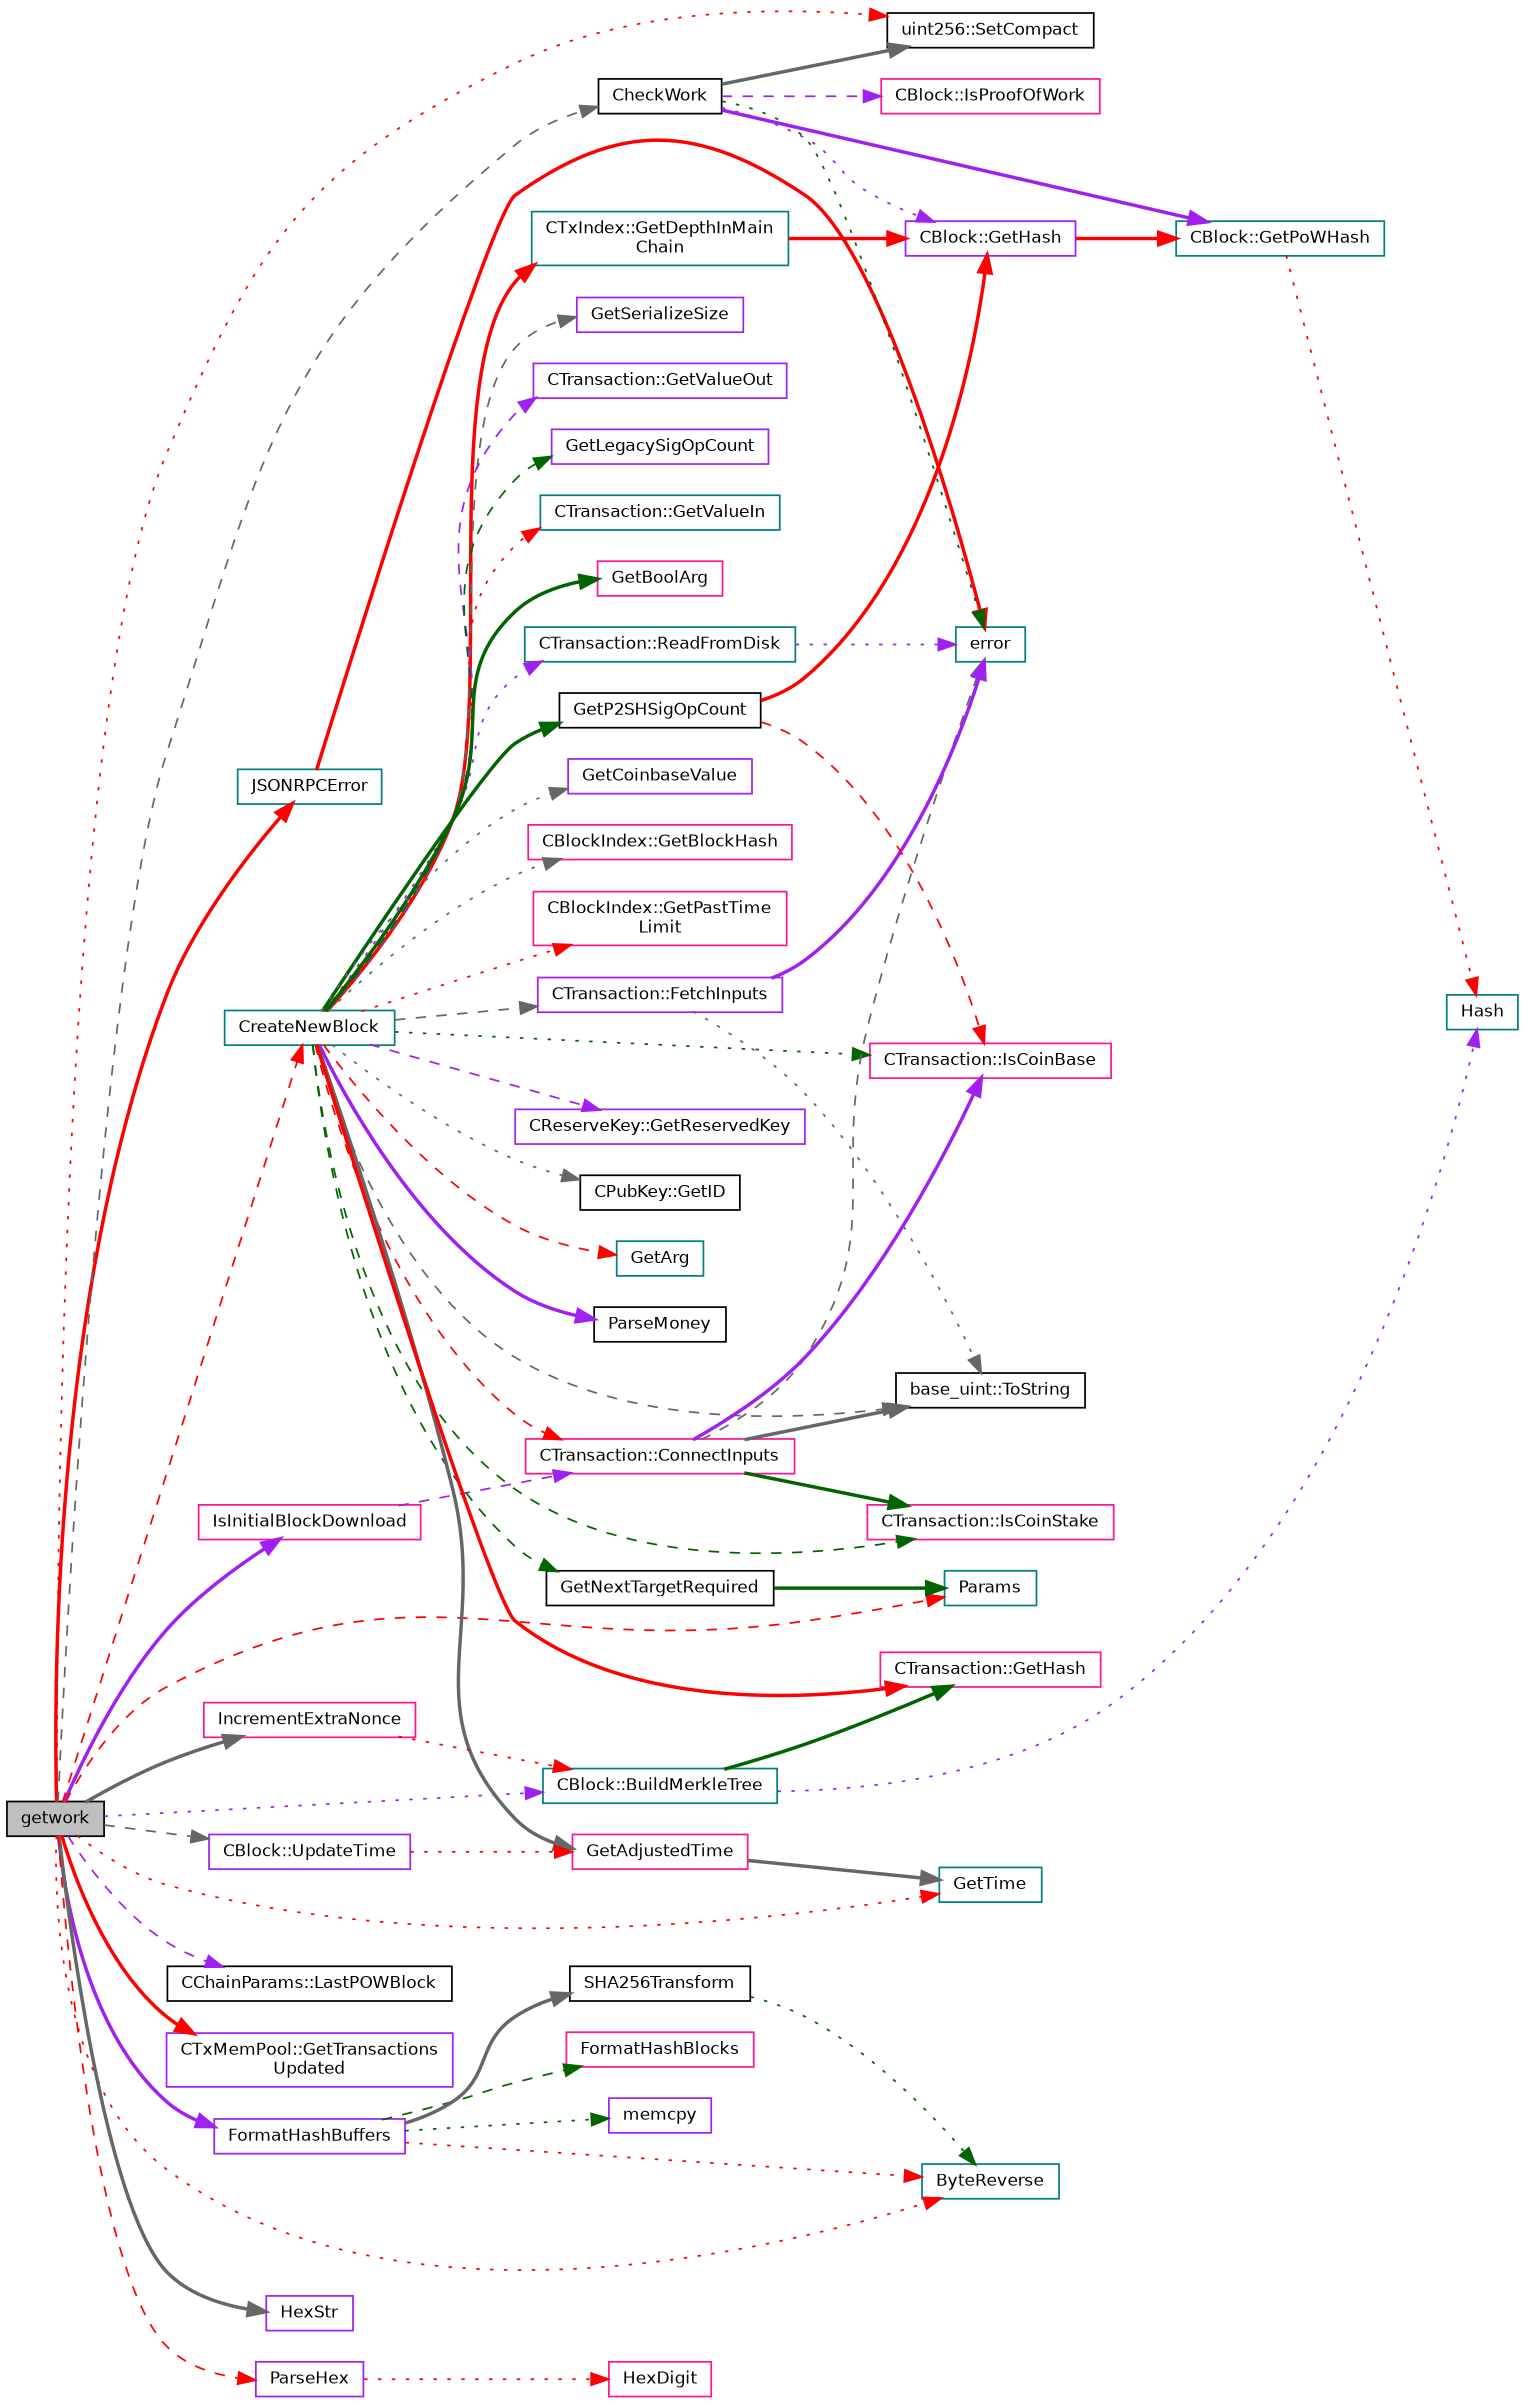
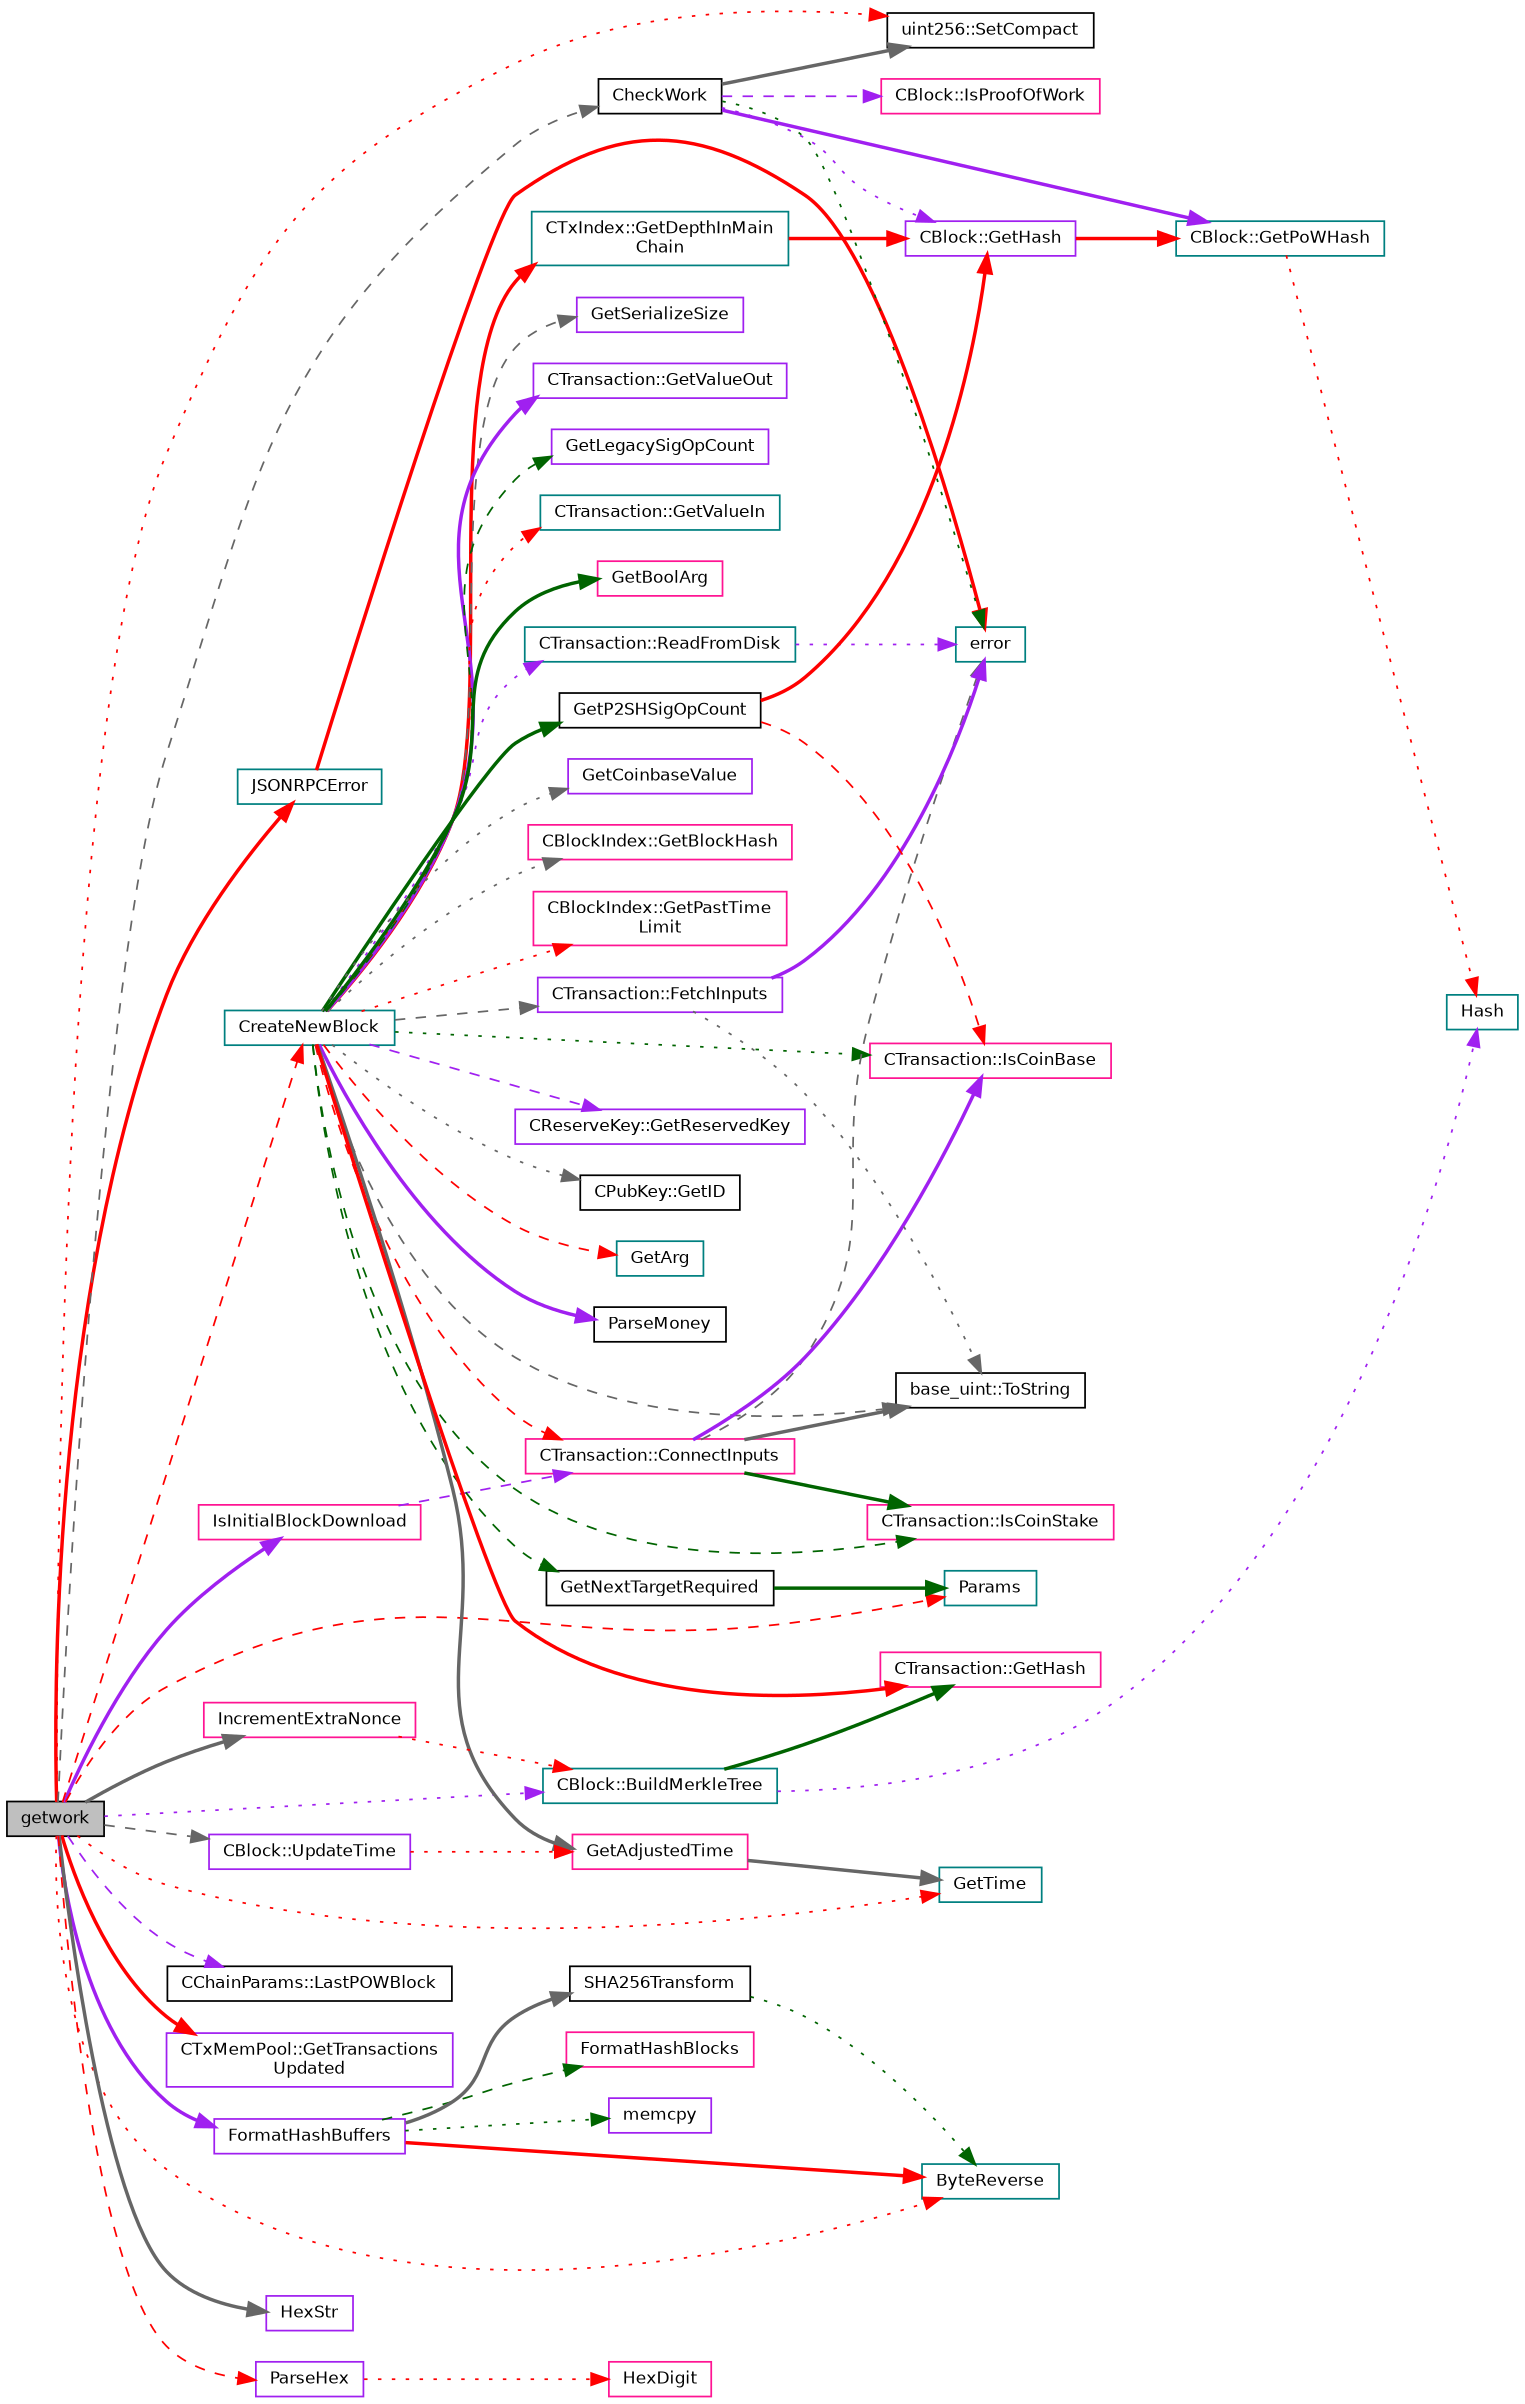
edge "CreateNewBlock" -> "CTransaction::GetValueOut": style dashed -> bold
edge "FormatHashBuffers" -> "ByteReverse": style dotted -> bold
